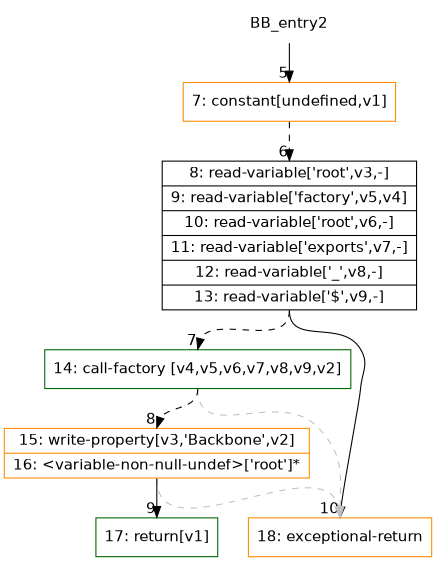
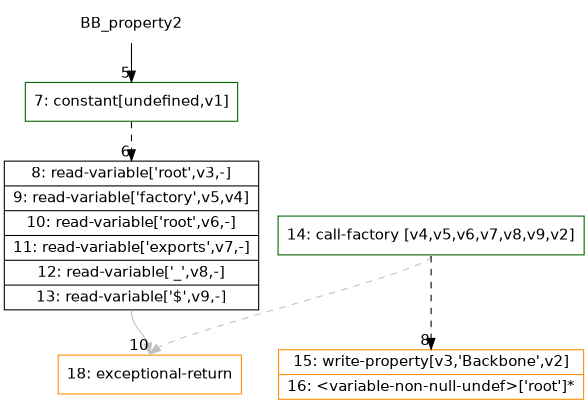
node "BB_entry2": label "BB_entry2" -> "BB_property2"
node "7: constant[undefined,v1]": color darkorange -> darkgreen
edge "8: read-variable['root',v3,-]" -> "14: call-factory [v4,v5,v6,v7,v8,v9,v2]": removed
edge "8: read-variable['root',v3,-]" -> "18: exceptional-return": color black -> gray
edge "15: write-property[v3,'Backbone',v2]" -> "18: exceptional-return": removed
node "17: return[v1]": removed
